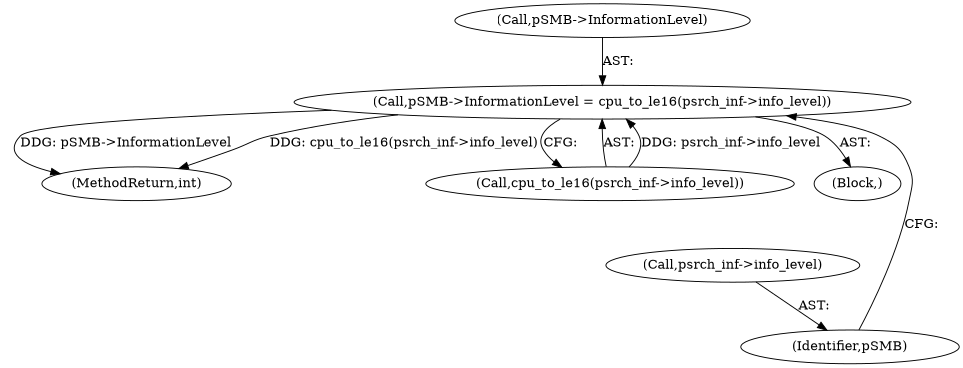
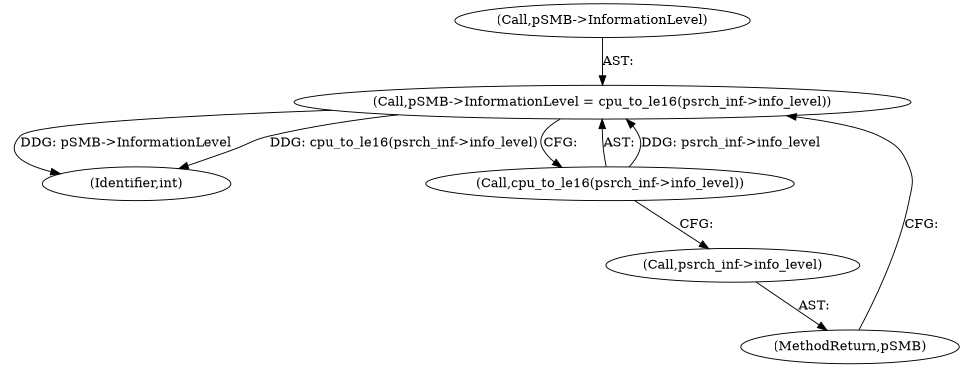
node "(MethodReturn,int)": label "(MethodReturn,int)" -> "(Identifier,int)"
node "(Block,)": removed
edge "(Call,cpu_to_le16(psrch_inf->info_level))" -> "(Call,psrch_inf->info_level)": added, label "CFG:"
node "(Identifier,pSMB)": label "(Identifier,pSMB)" -> "(MethodReturn,pSMB)"
